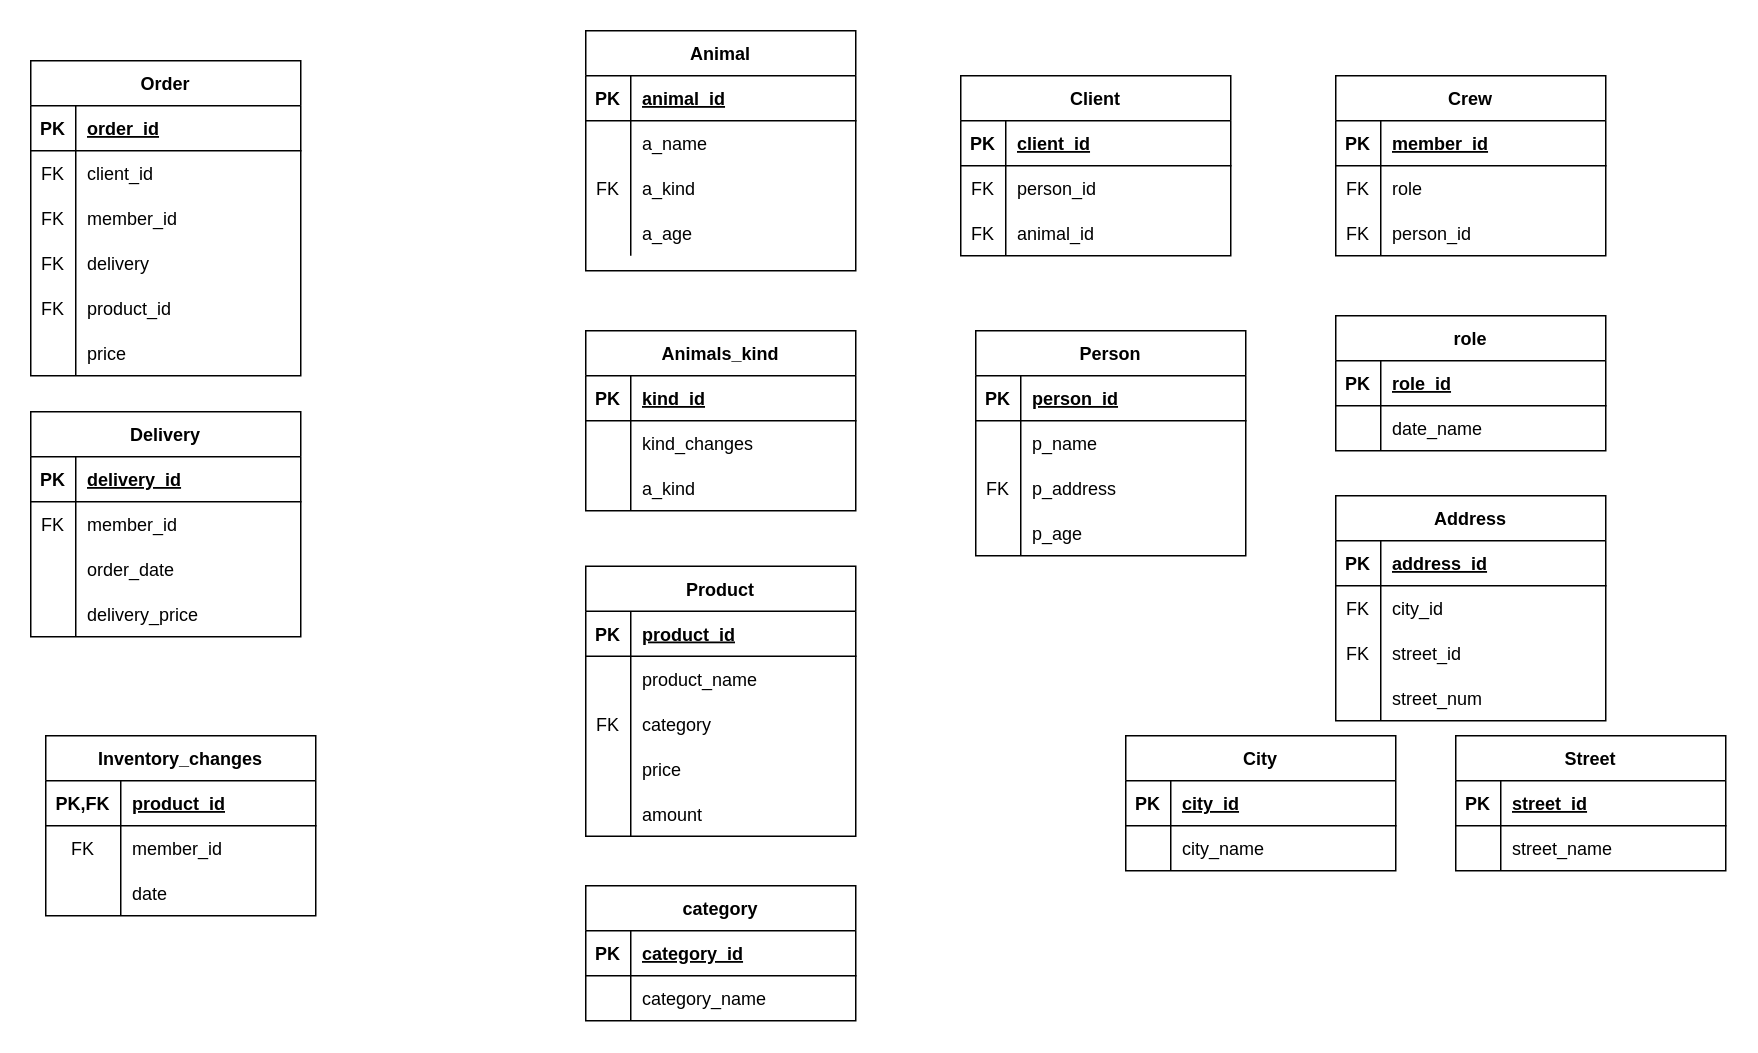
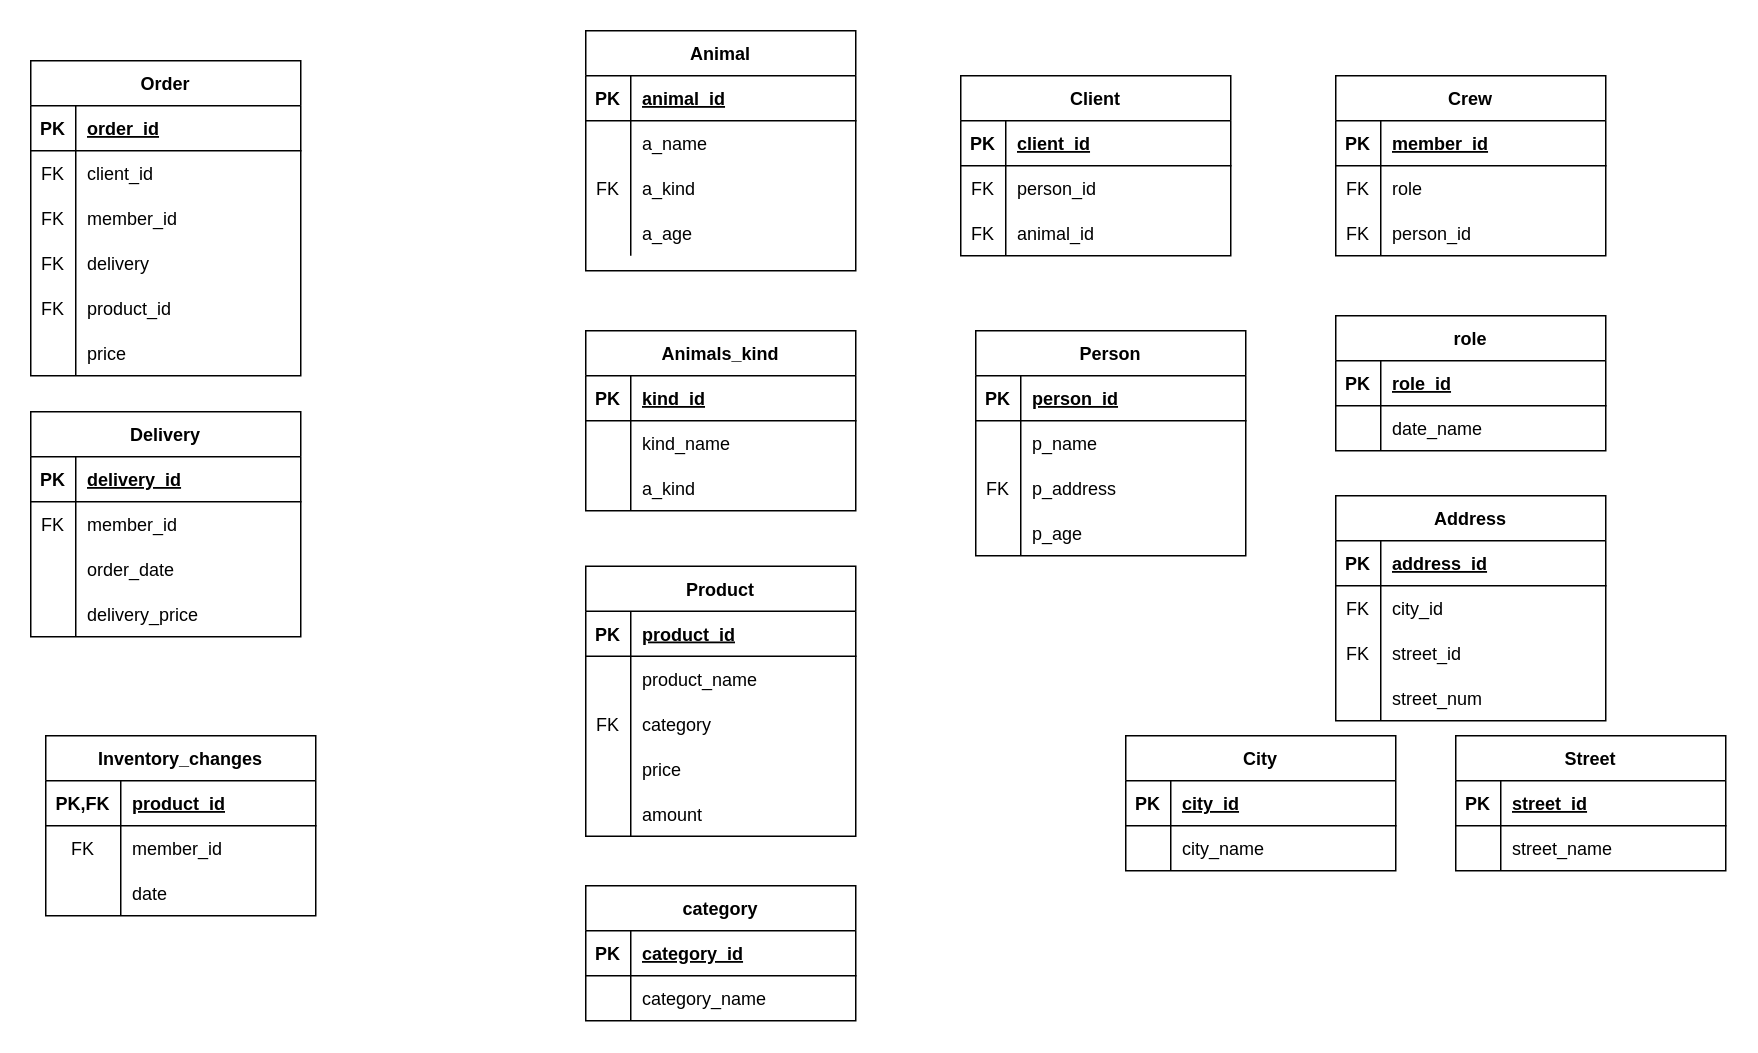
node "kind_changes": label "kind_changes" -> "kind_name"
